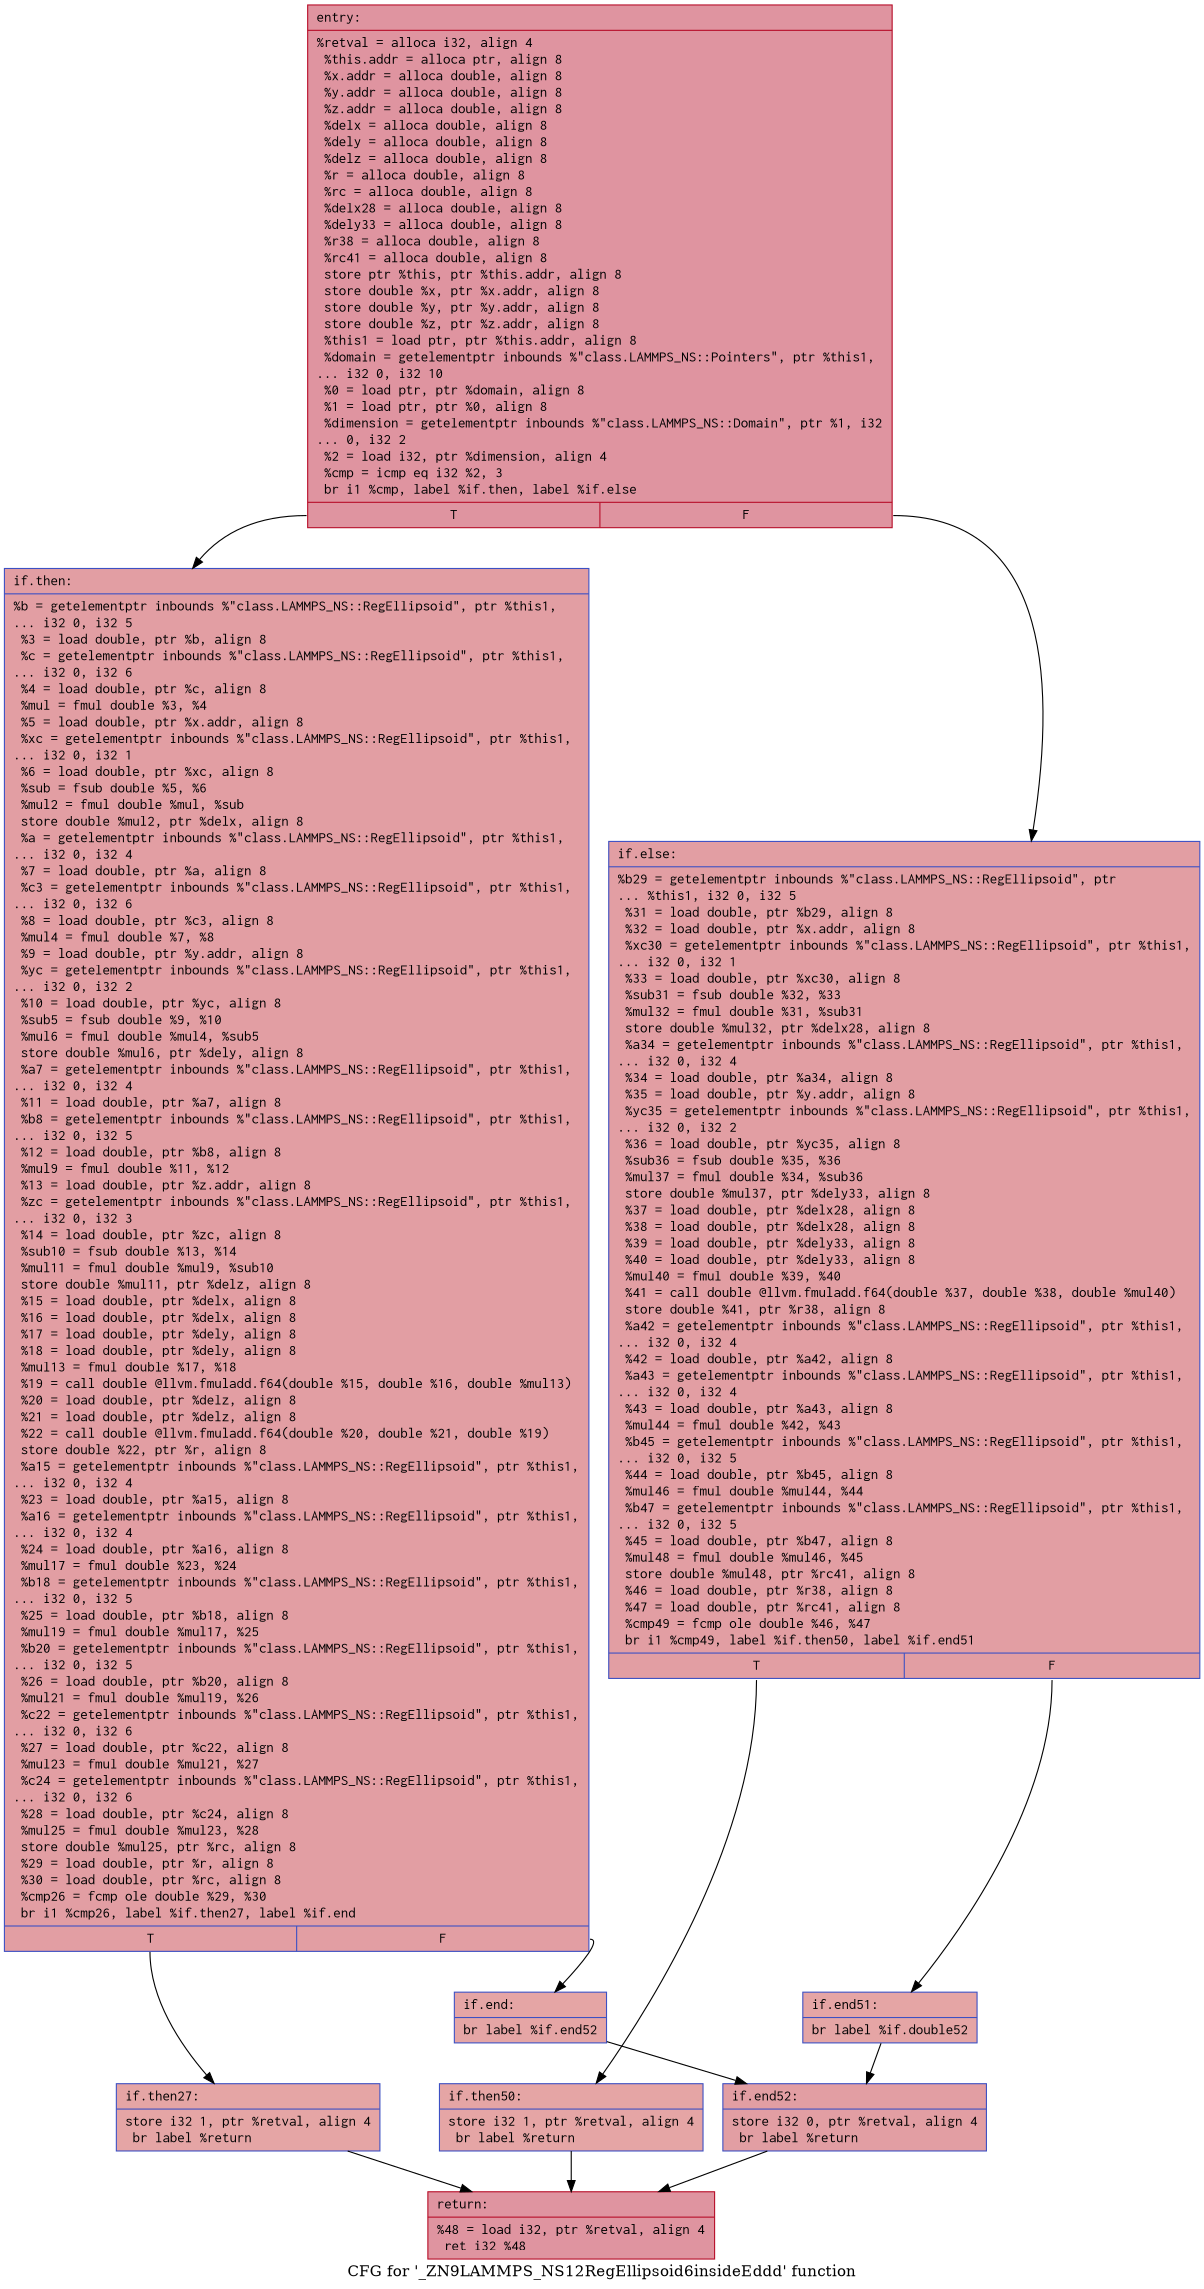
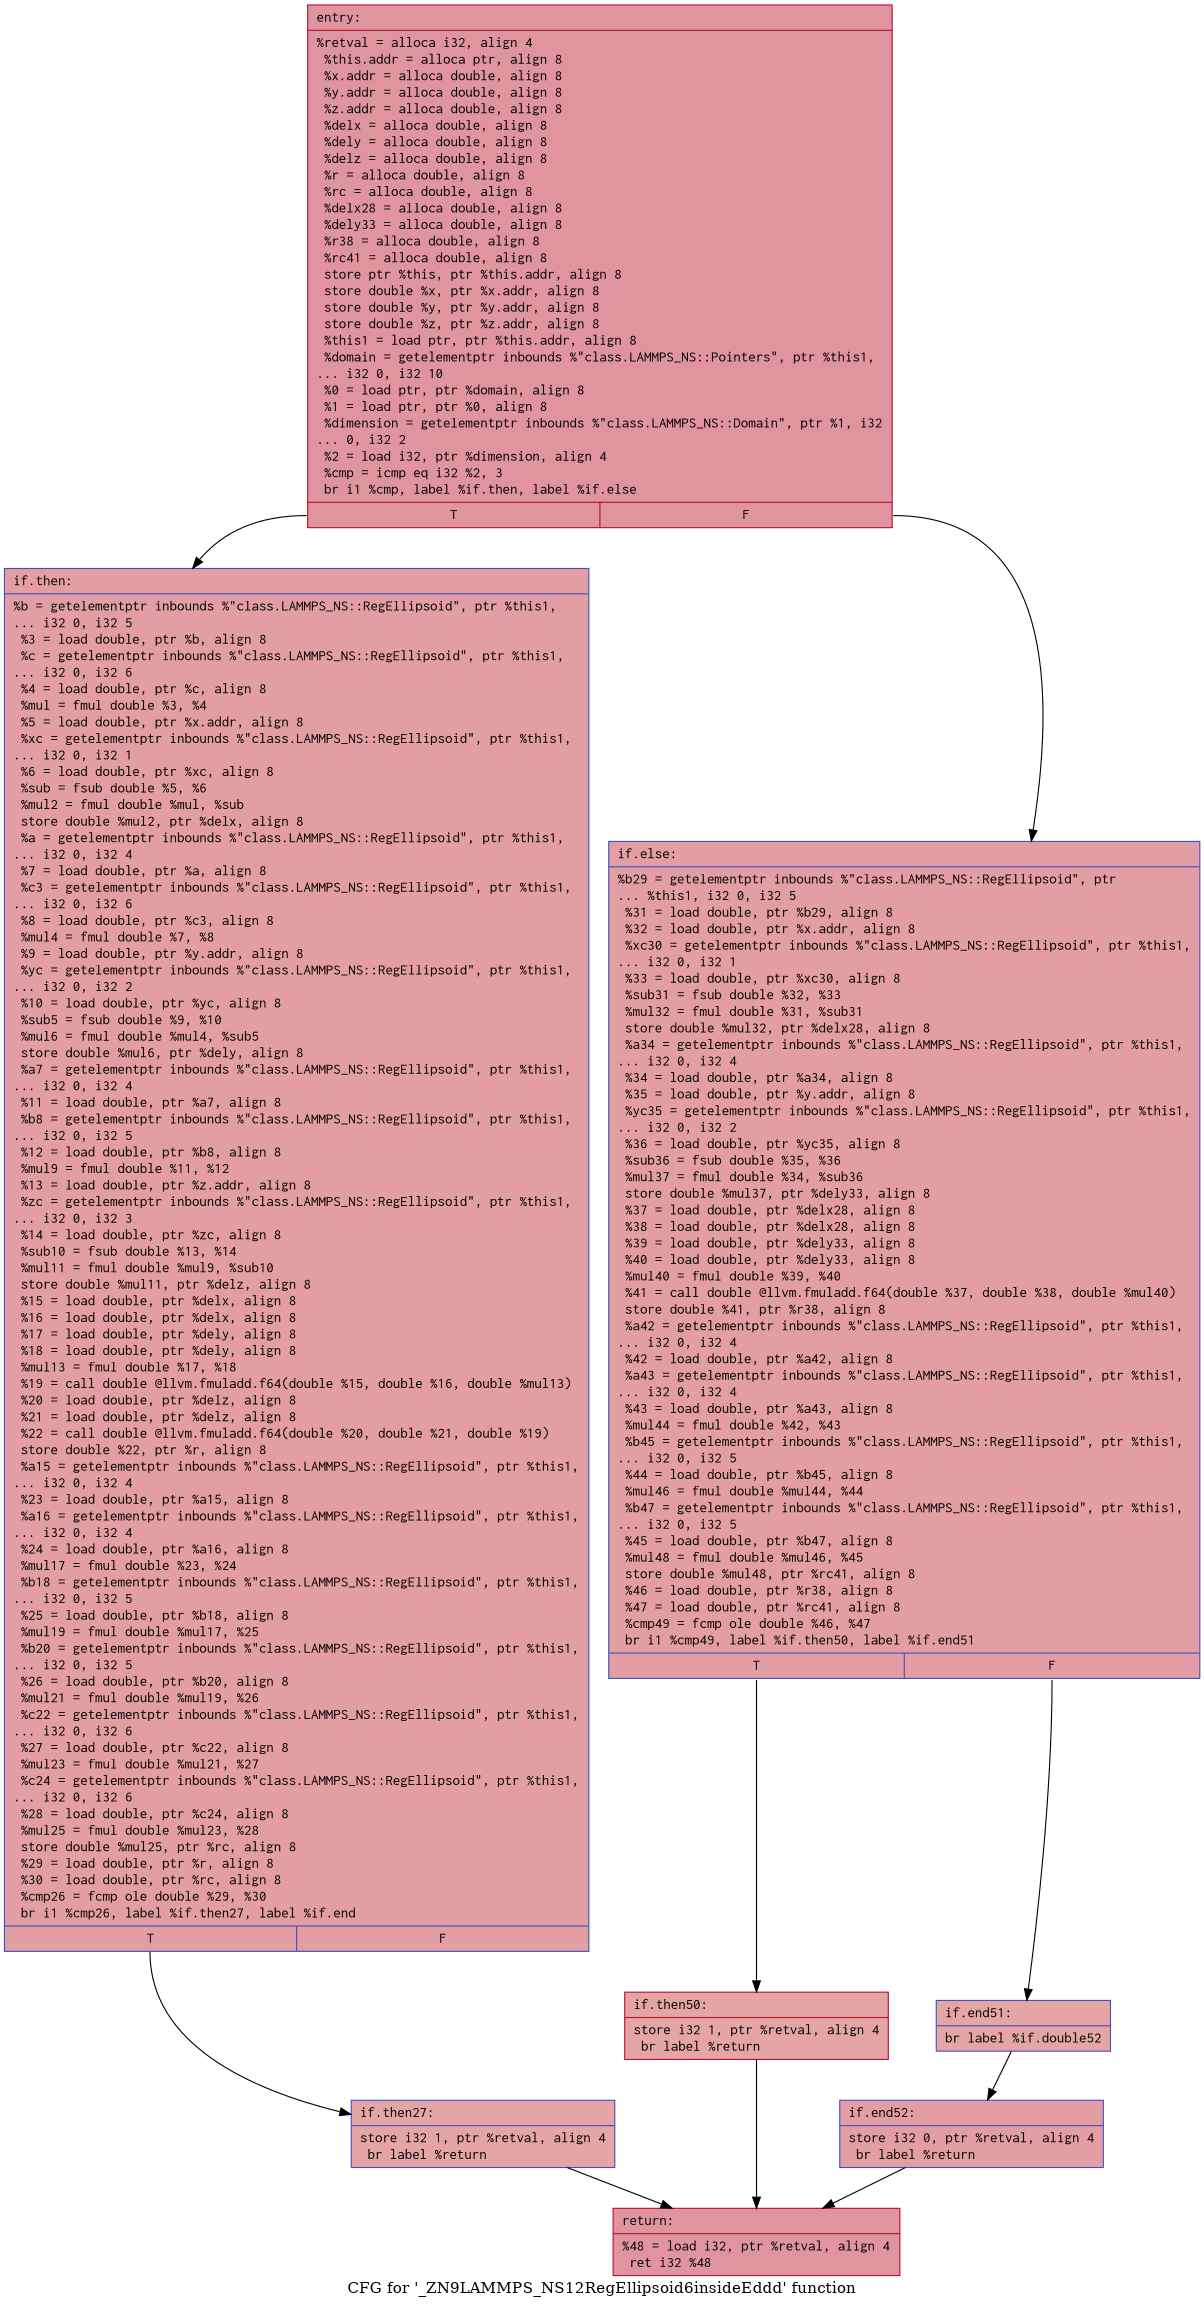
node "if.end:": removed
node "if.then50:": color #3d50c3ff -> #b70d28ff
